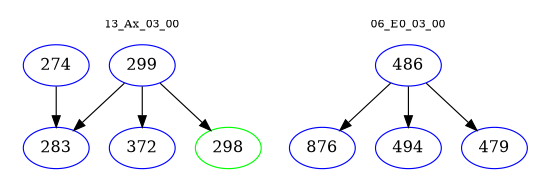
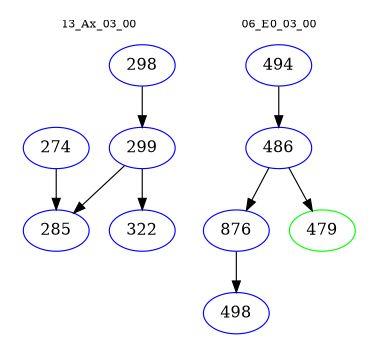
edge "486" -> "494": reversed
edge "299" -> "298": reversed
node "283": label "283" -> "285"
node "372": label "372" -> "322"
node "298": color green -> blue
node "479": color blue -> green
node "498": added
